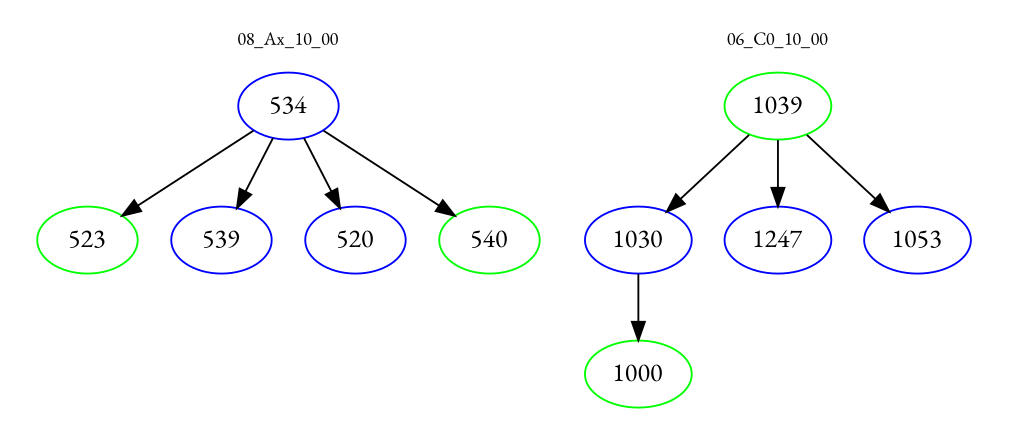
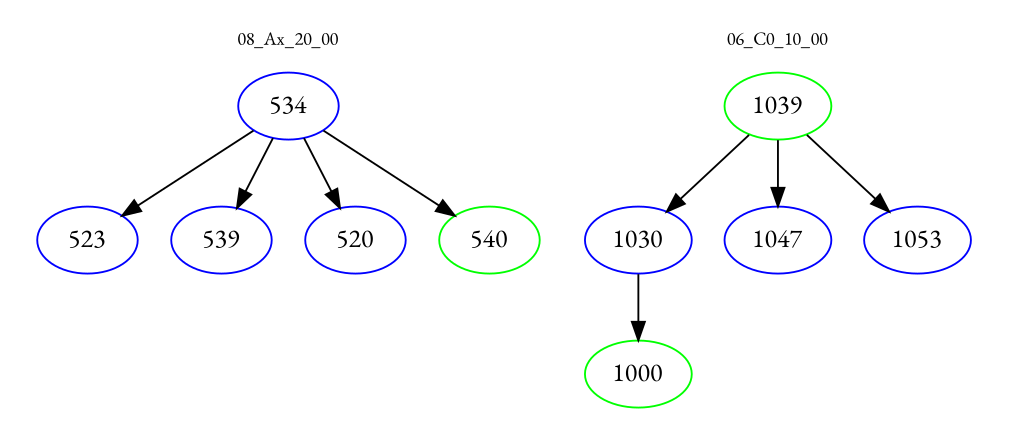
cluster "08_Ax_10_00": label "08_Ax_10_00" -> "08_Ax_20_00"
node "523": color green -> blue
node "1247": label "1247" -> "1047"
